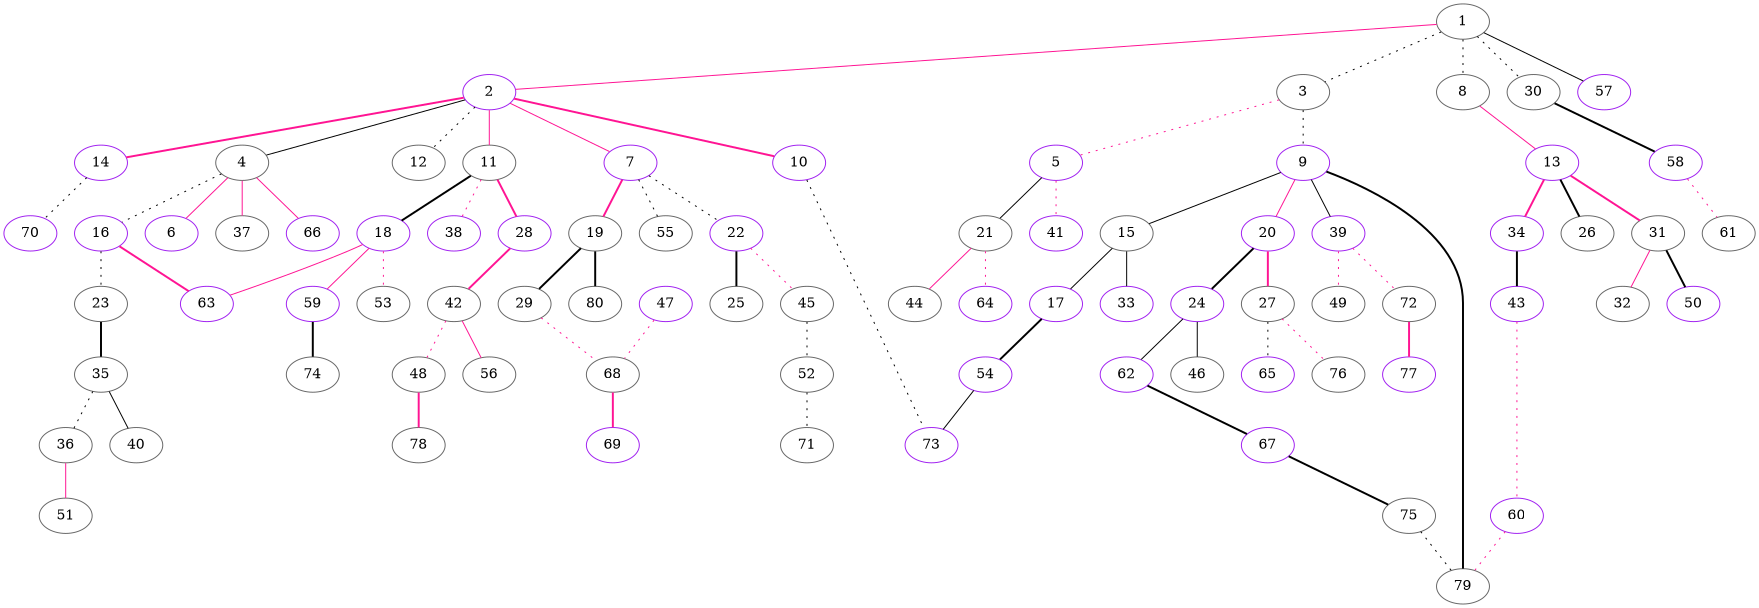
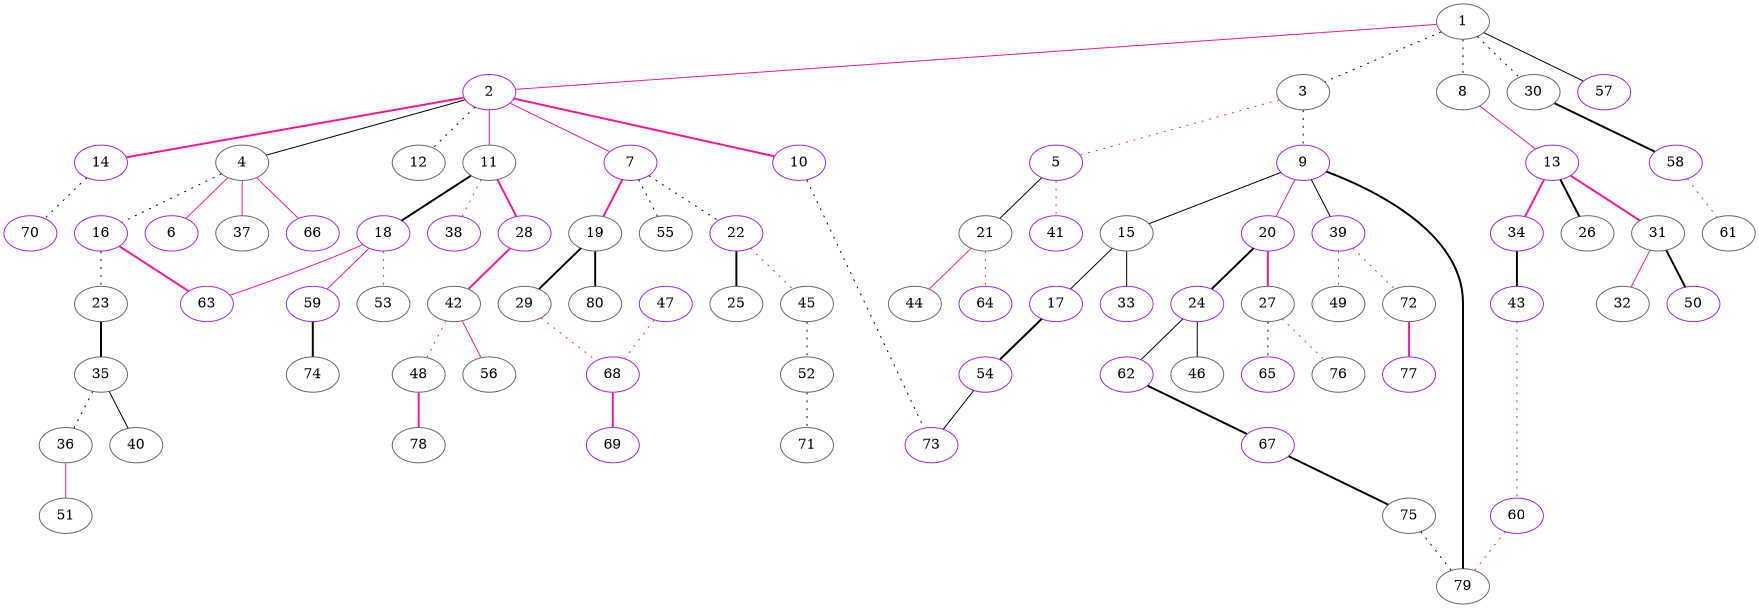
node "68": color gray40 -> purple
